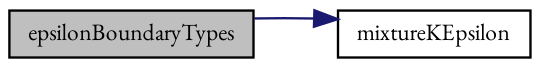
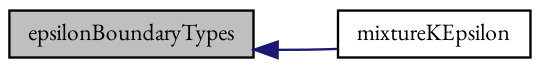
edge "epsilonBoundaryTypes" -> "mixtureKEpsilon": reversed
